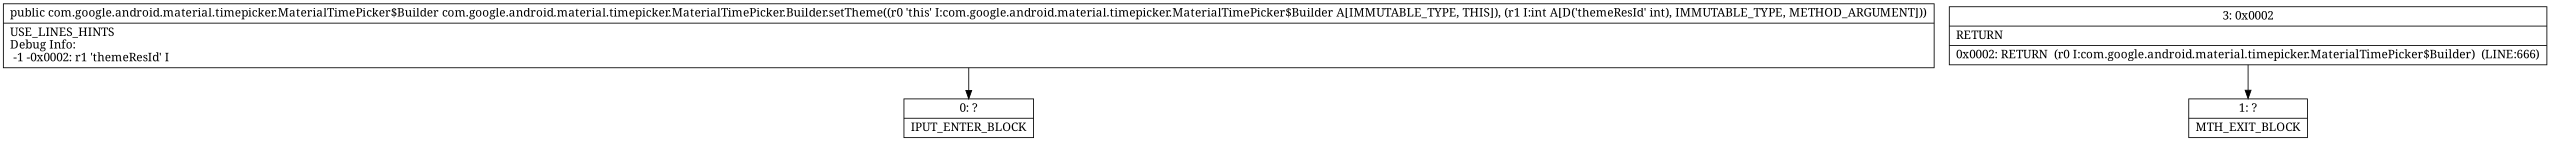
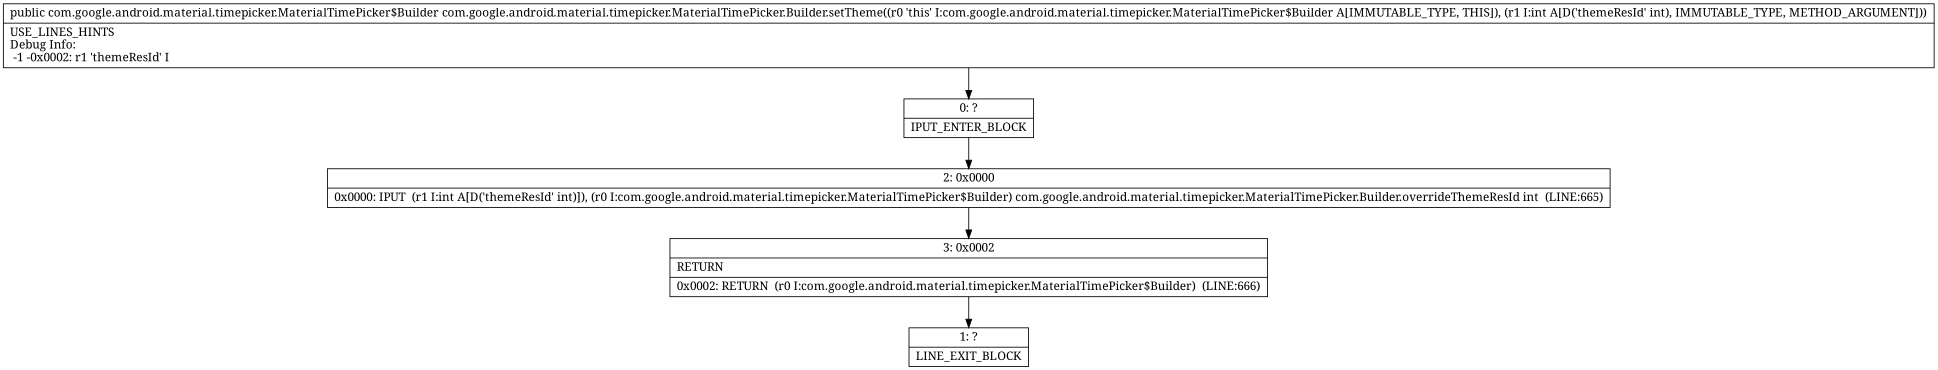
node "1: ?": text "MTH_EXIT_BLOCK" -> "LINE_EXIT_BLOCK"
node "2: 0x0000": added
